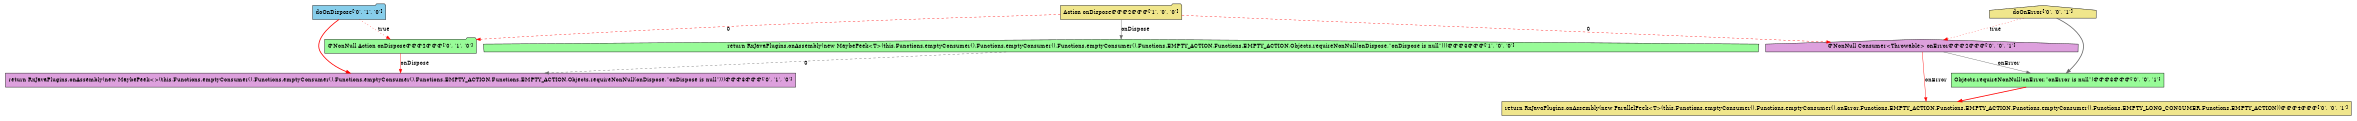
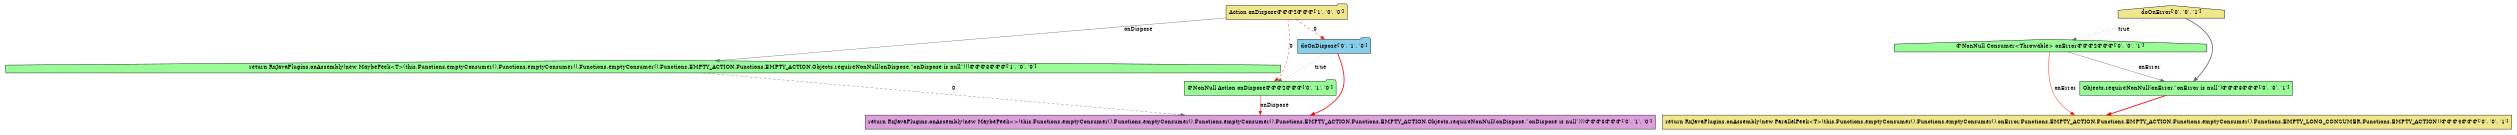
edge "doOnDispose['0', '1', '0']" -> "@NonNull Action onDispose@@@2@@@['0', '1', '0']": color red -> gray40
edge "doOnError['0', '0', '1']" -> "@NonNull Consumer<Throwable> onError@@@2@@@['0', '0', '1']": color red -> gray40
edge "Action onDispose@@@2@@@['1', '0', '0']" -> "@NonNull Consumer<Throwable> onError@@@2@@@['0', '0', '1']": now "Action onDispose@@@2@@@['1', '0', '0']" -> "doOnDispose['0', '1', '0']"
node "@NonNull Consumer<Throwable> onError@@@2@@@['0', '0', '1']": fillcolor plum -> palegreen
